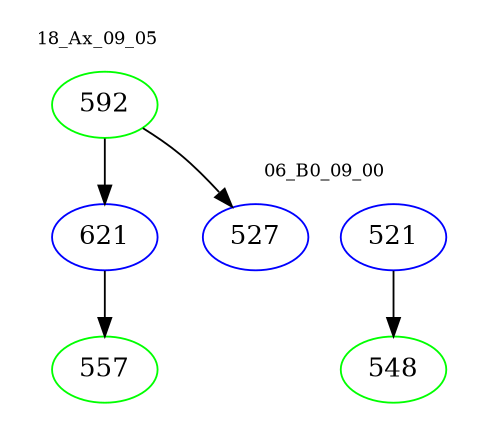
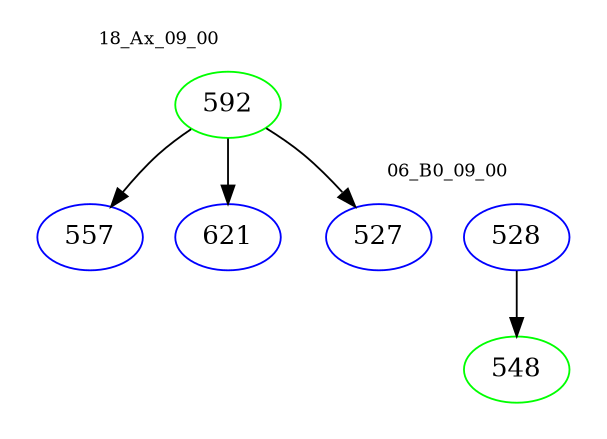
cluster "18_Ax_09_05": label "18_Ax_09_05" -> "18_Ax_09_00"
node "521": label "521" -> "528"
edge "621" -> "557": now "592" -> "557"
node "557": color green -> blue
